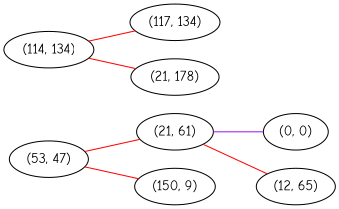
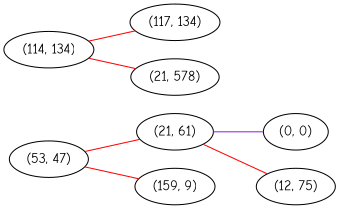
node "(21, 178)": label "(21, 178)" -> "(21, 578)"
node "(150, 9)": label "(150, 9)" -> "(159, 9)"
node "(12, 65)": label "(12, 65)" -> "(12, 75)"
